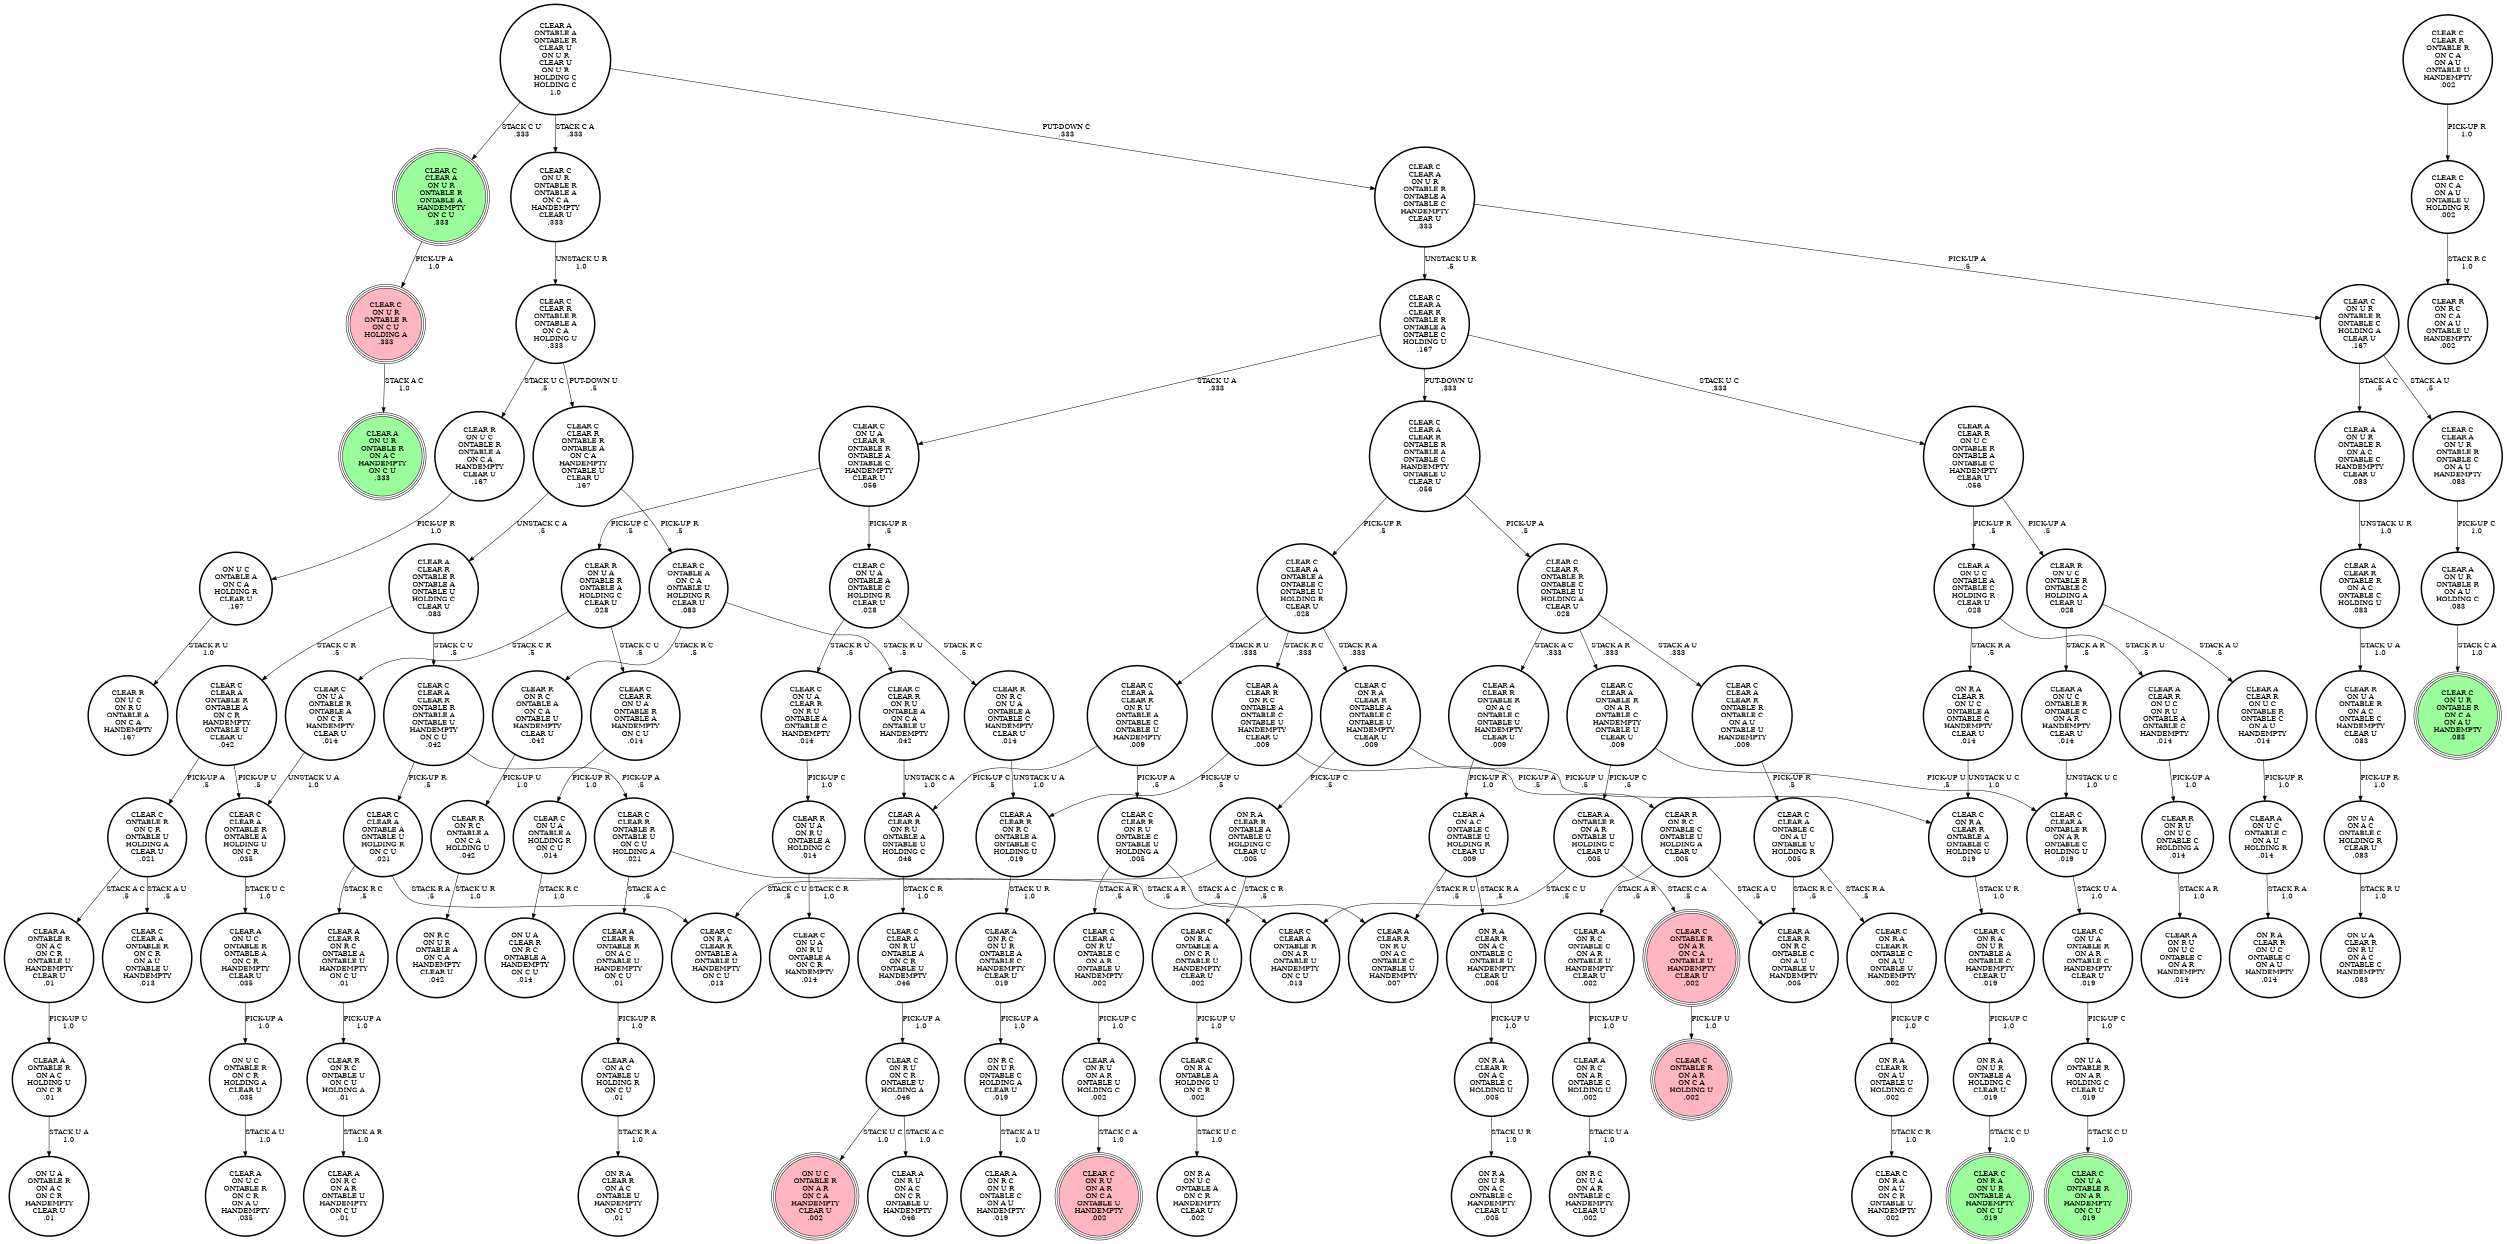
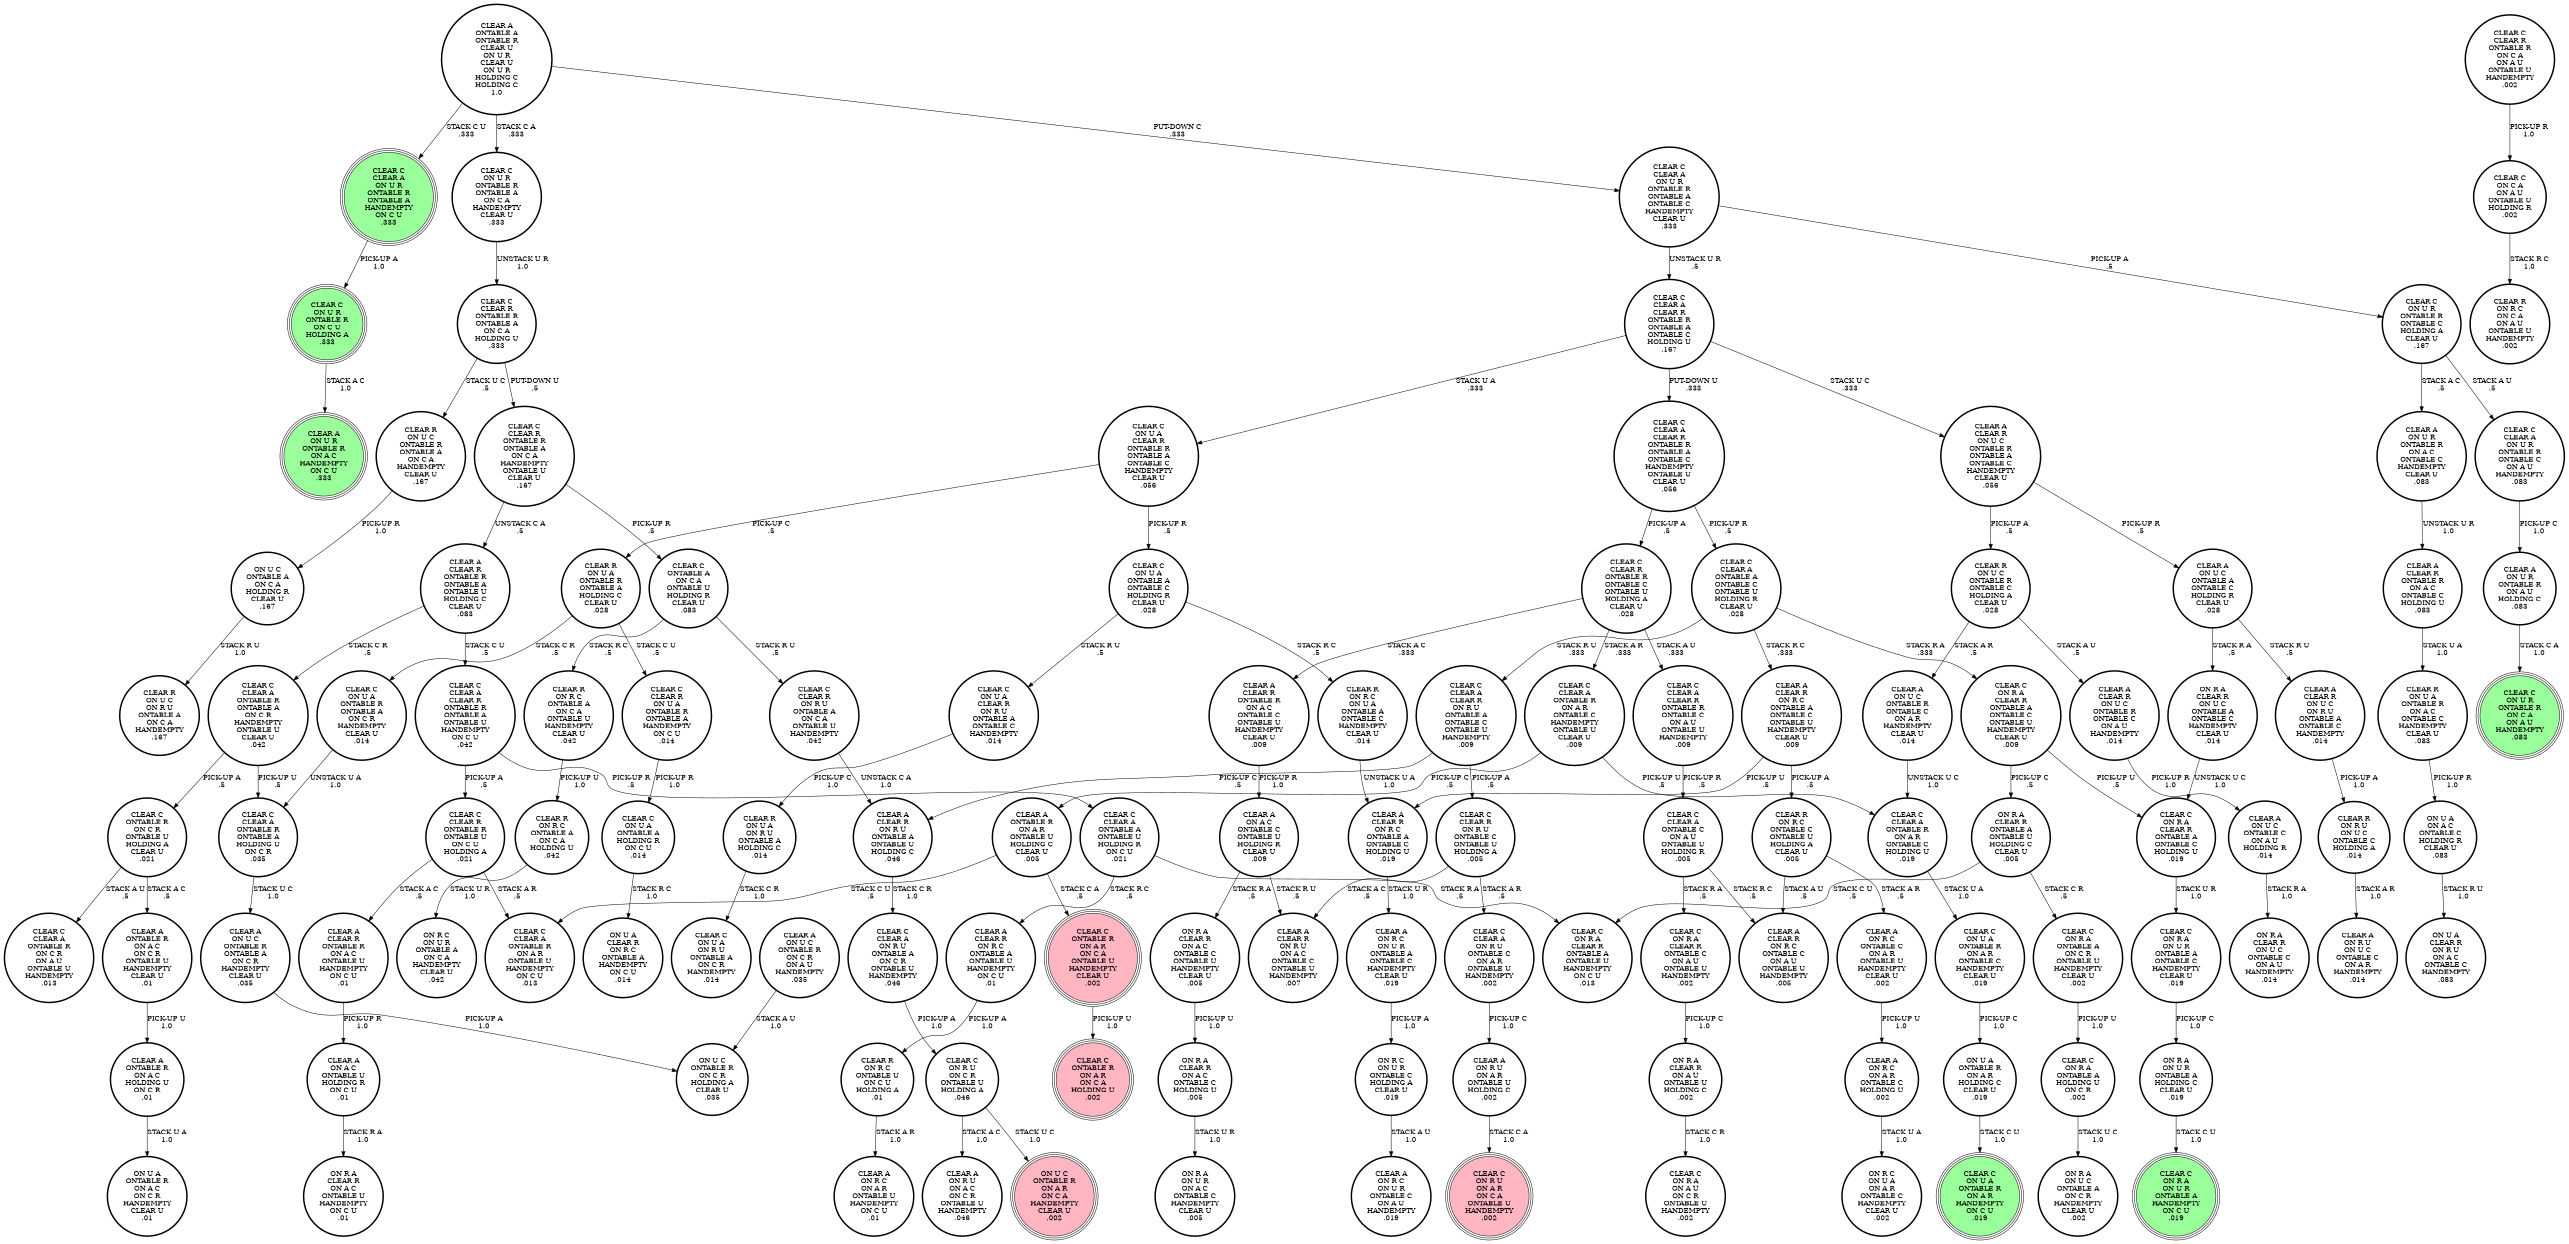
node "CLEAR C ON U R ONTABLE R ON C U HOLDING A .333": fillcolor lightpink -> palegreen1
edge "ON U C ONTABLE R ON C R HOLDING A CLEAR U .035" -> "CLEAR A ON U C ONTABLE R ON C R ON A U HANDEMPTY .035": reversed
